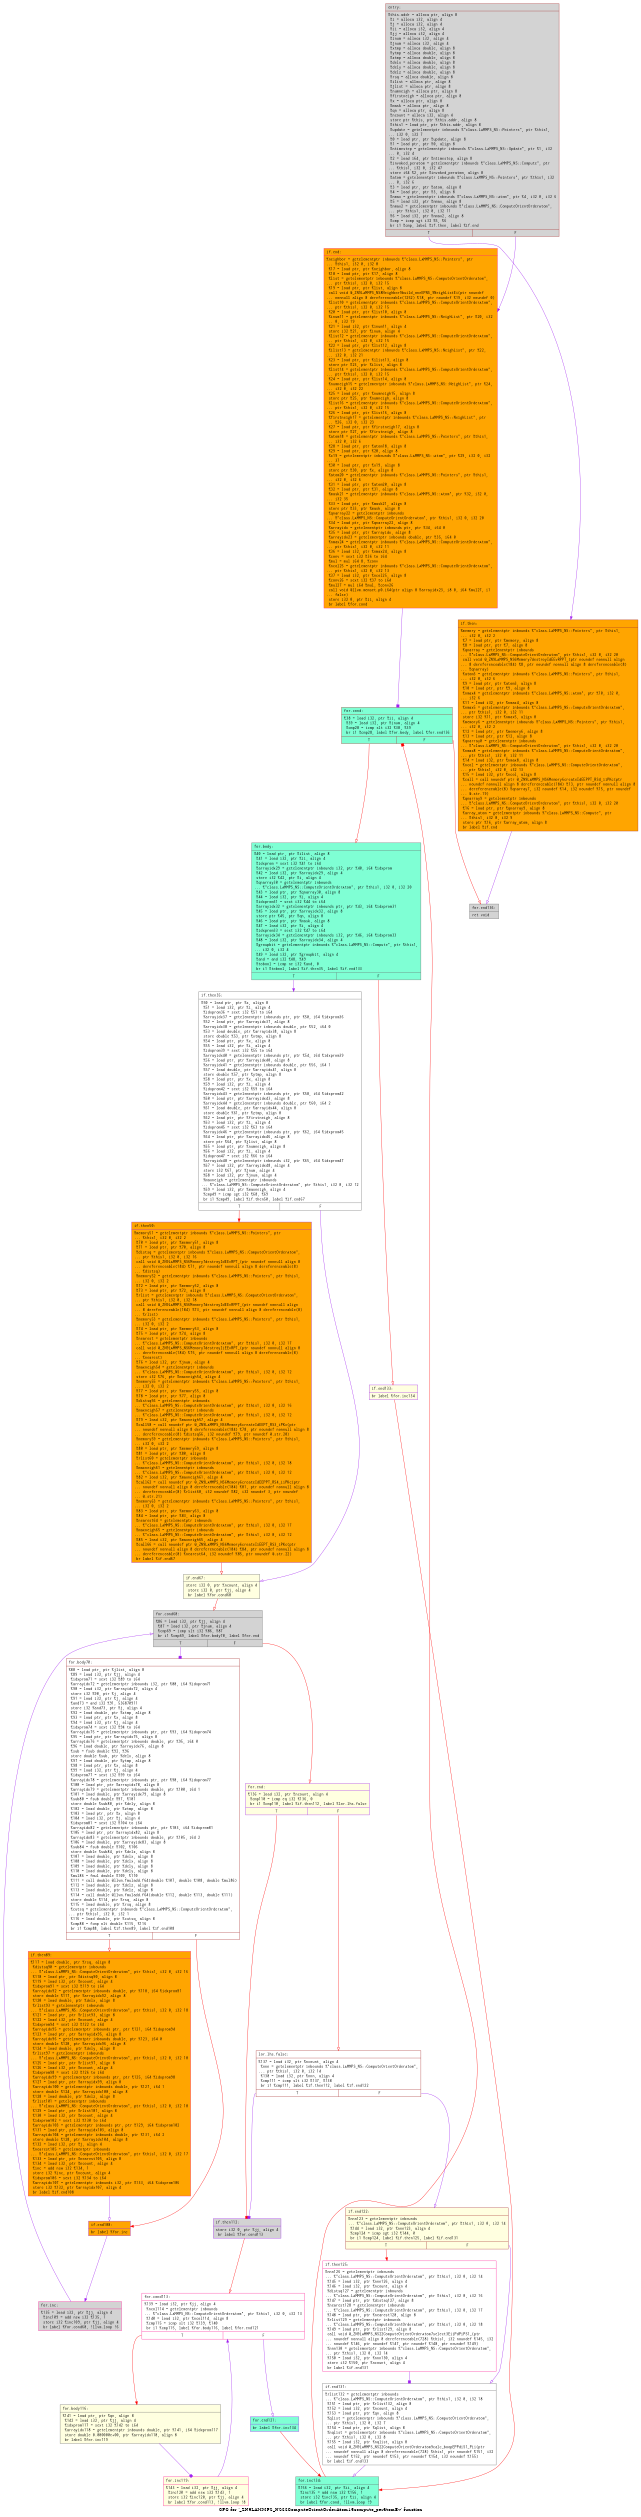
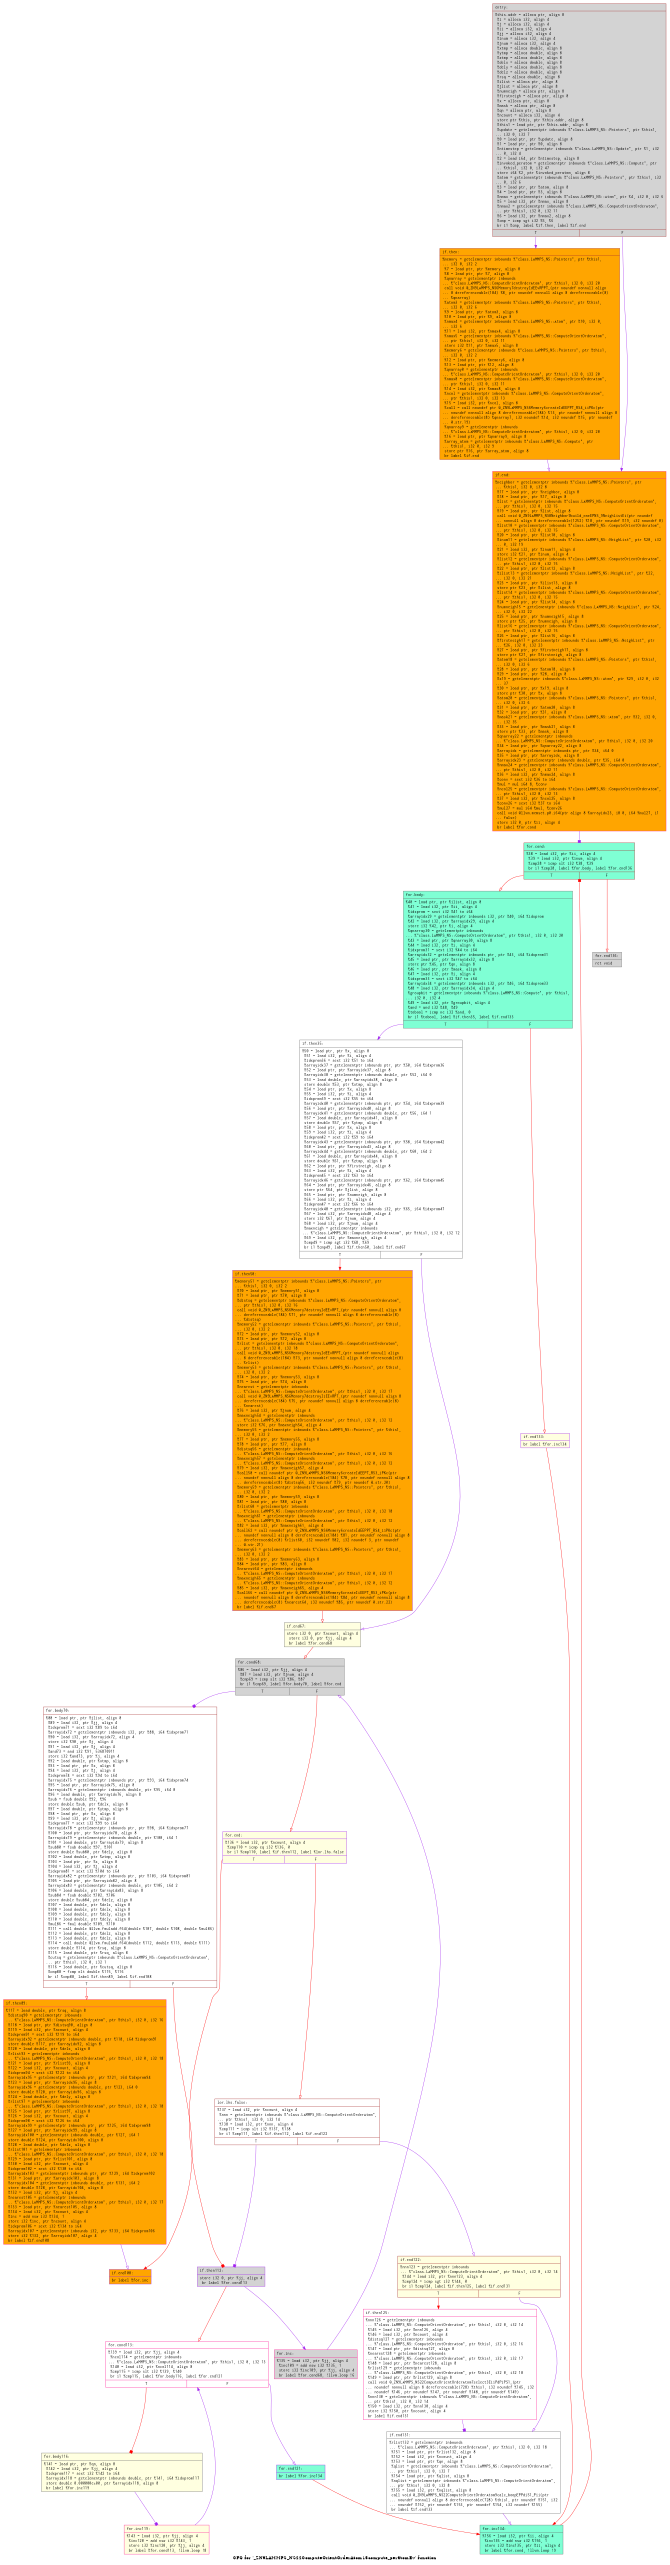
edge "if.then:" -> "for.end136:": now "if.then:" -> "if.end:"
edge "if.end108:" -> "for.inc:": now "if.then112:" -> "for.inc:"
edge "for.cond113:" -> "for.body116:": arrowhead normal -> box
